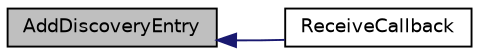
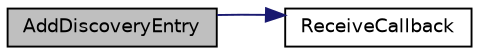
edge "ReceiveCallback" -> "AddDiscoveryEntry": reversed
